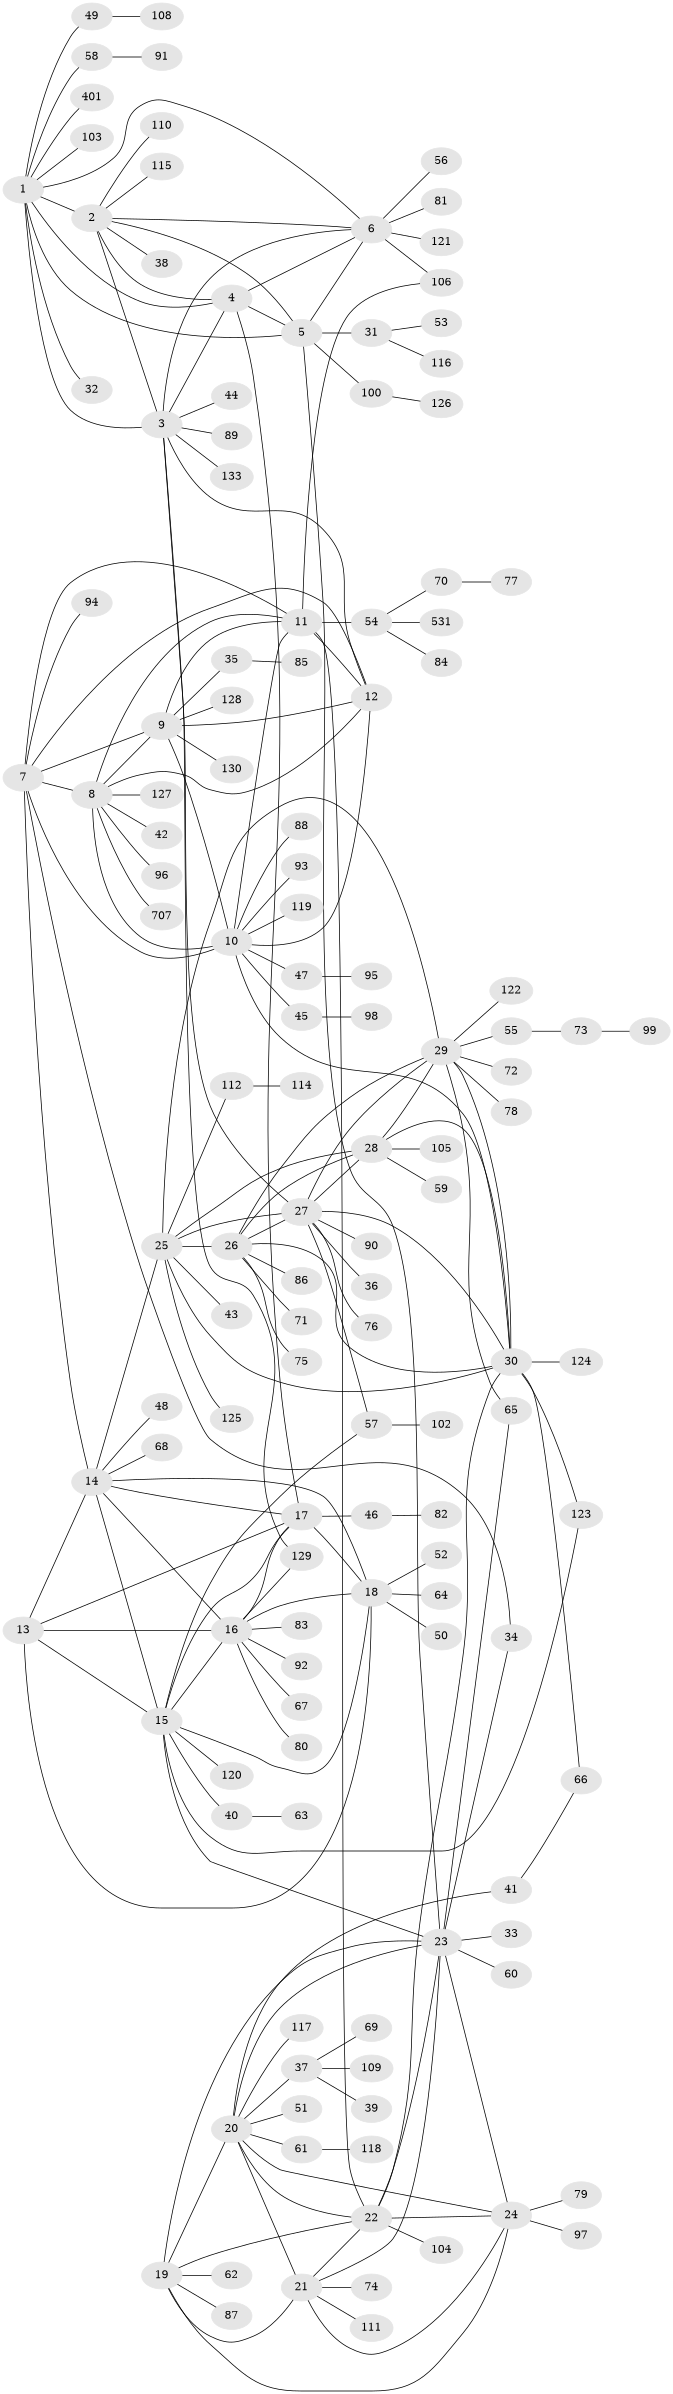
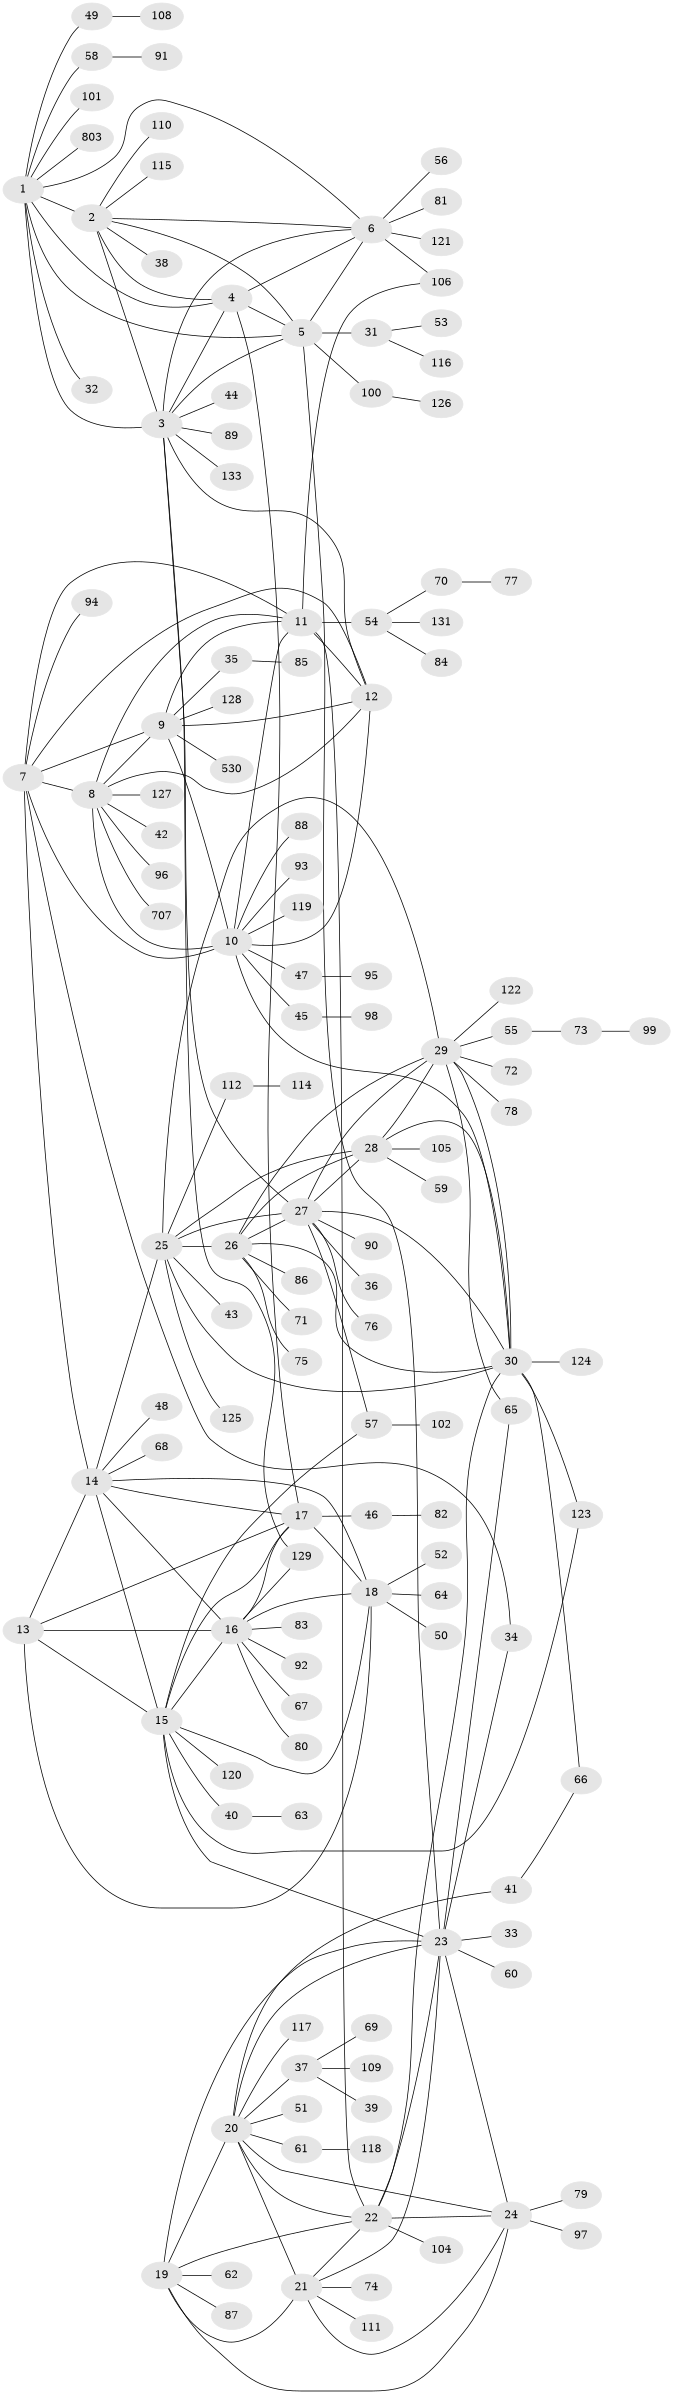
node "401": label "401" -> "101"
node "103": label "103" -> "803"
edge "5" -- "3": added
node "531": label "531" -> "131"
node "130": label "130" -> "530"
